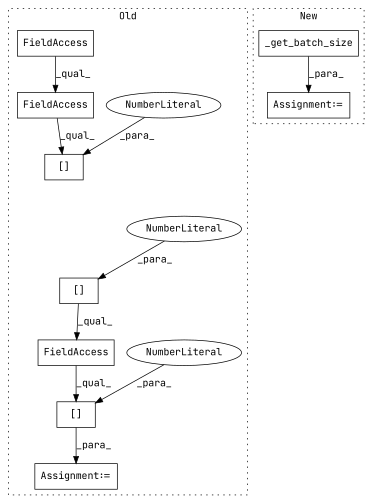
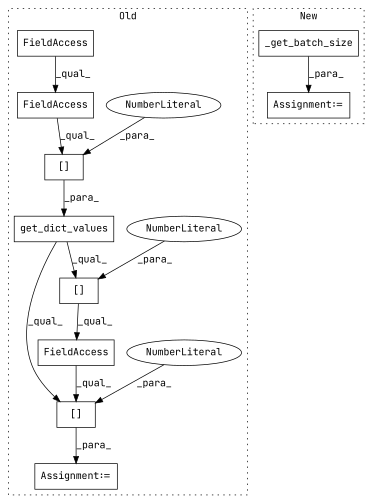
node "get_dict_values": added
